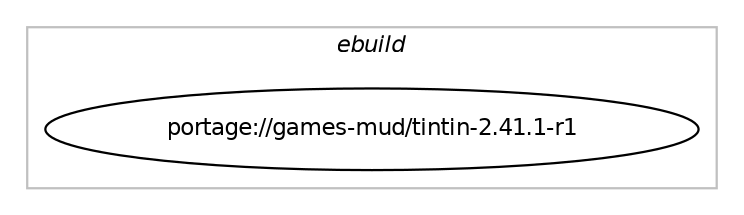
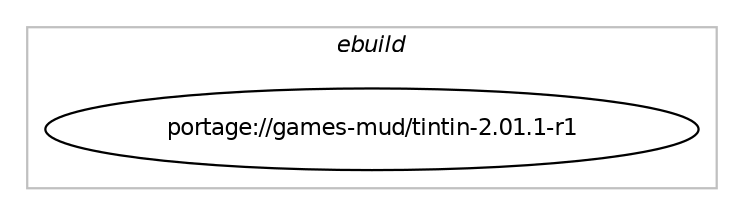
node "portage://games-mud/tintin-2.41.1-r1": label "portage://games-mud/tintin-2.41.1-r1" -> "portage://games-mud/tintin-2.01.1-r1"
